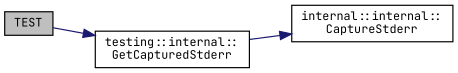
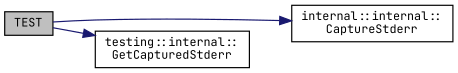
edge "testing::internal:: GetCapturedStderr" -> "internal::internal:: CaptureStderr": now "TEST" -> "internal::internal:: CaptureStderr"
